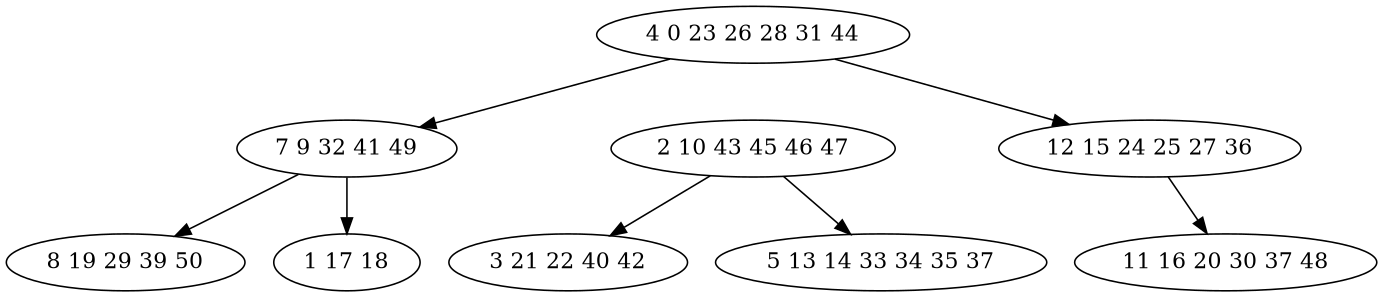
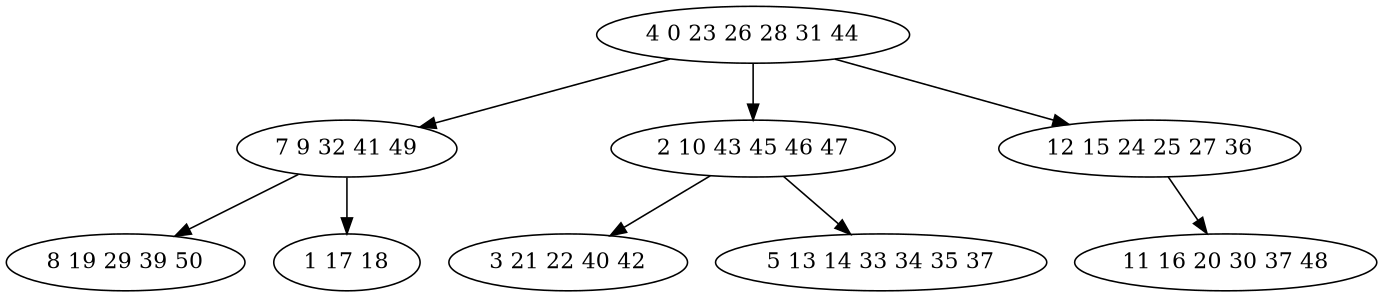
edge "4 0 23 26 28 31 44" -> "2 10 43 45 46 47": added
